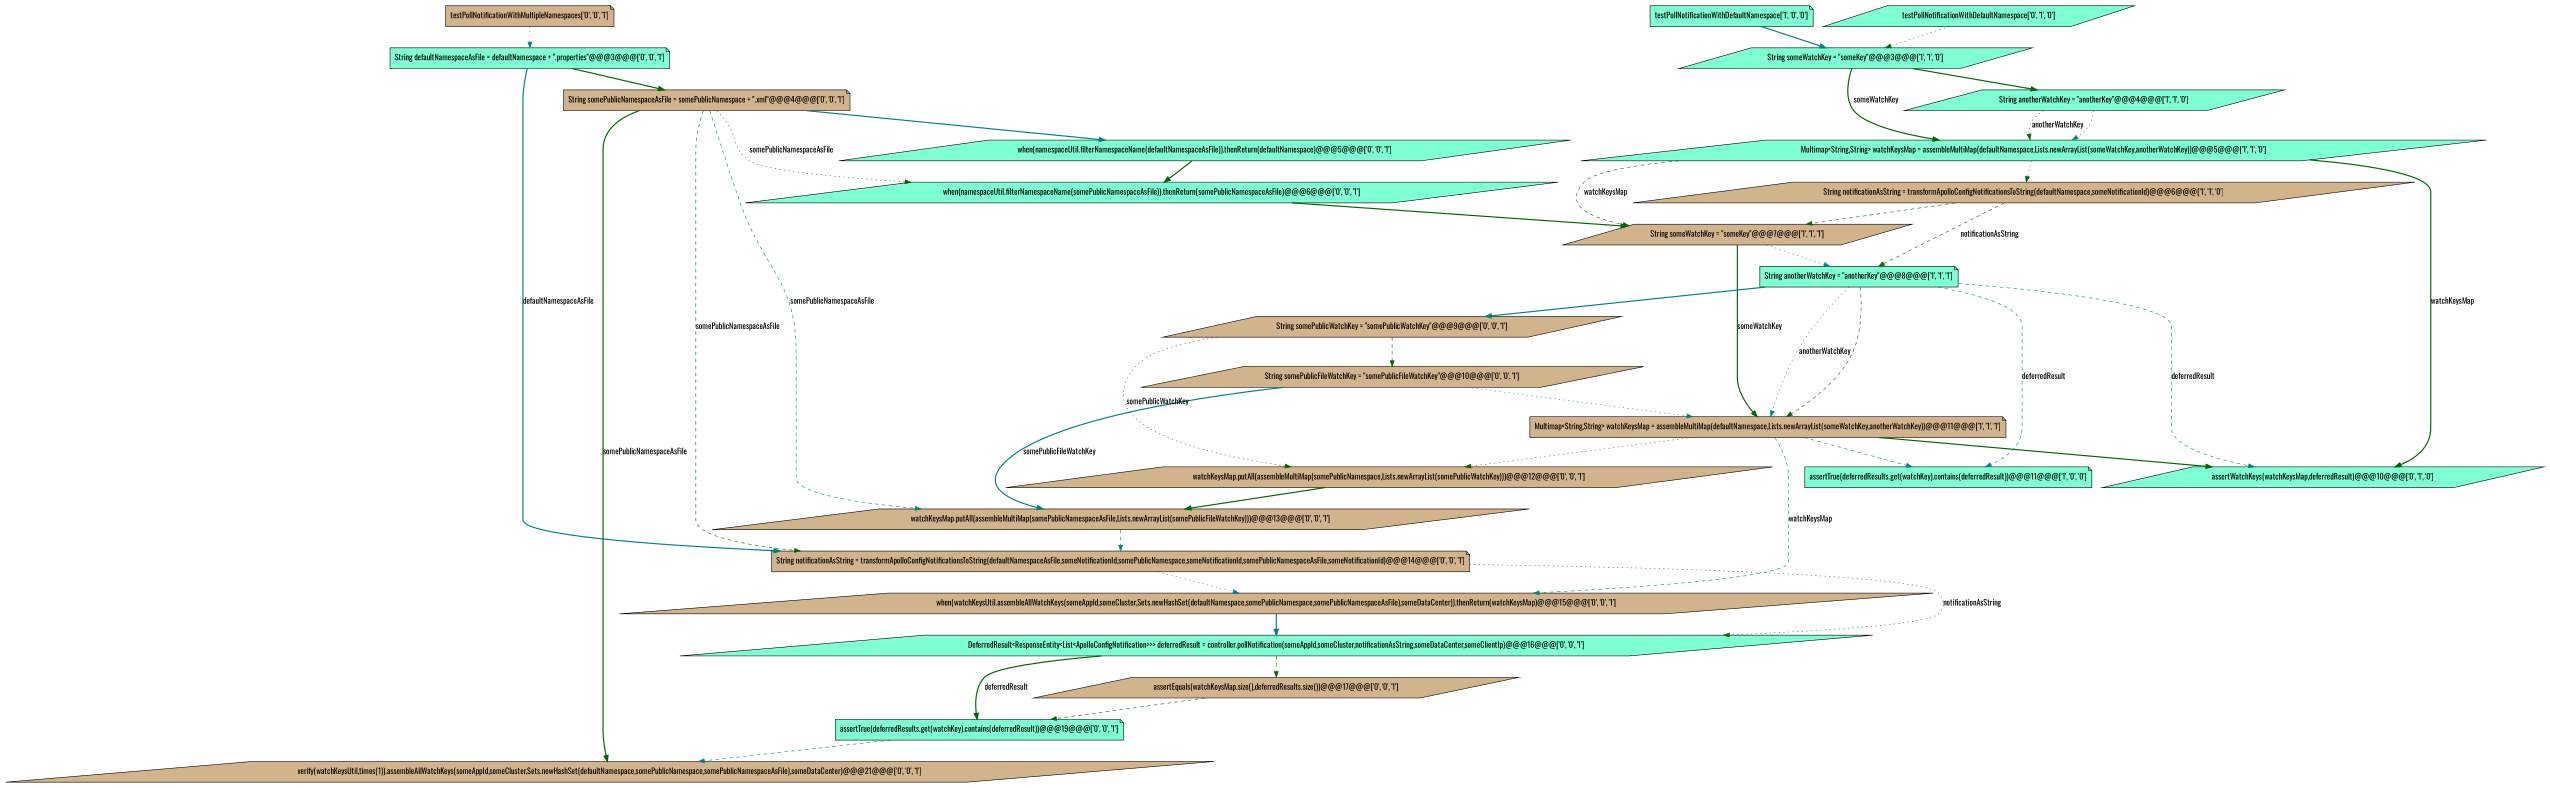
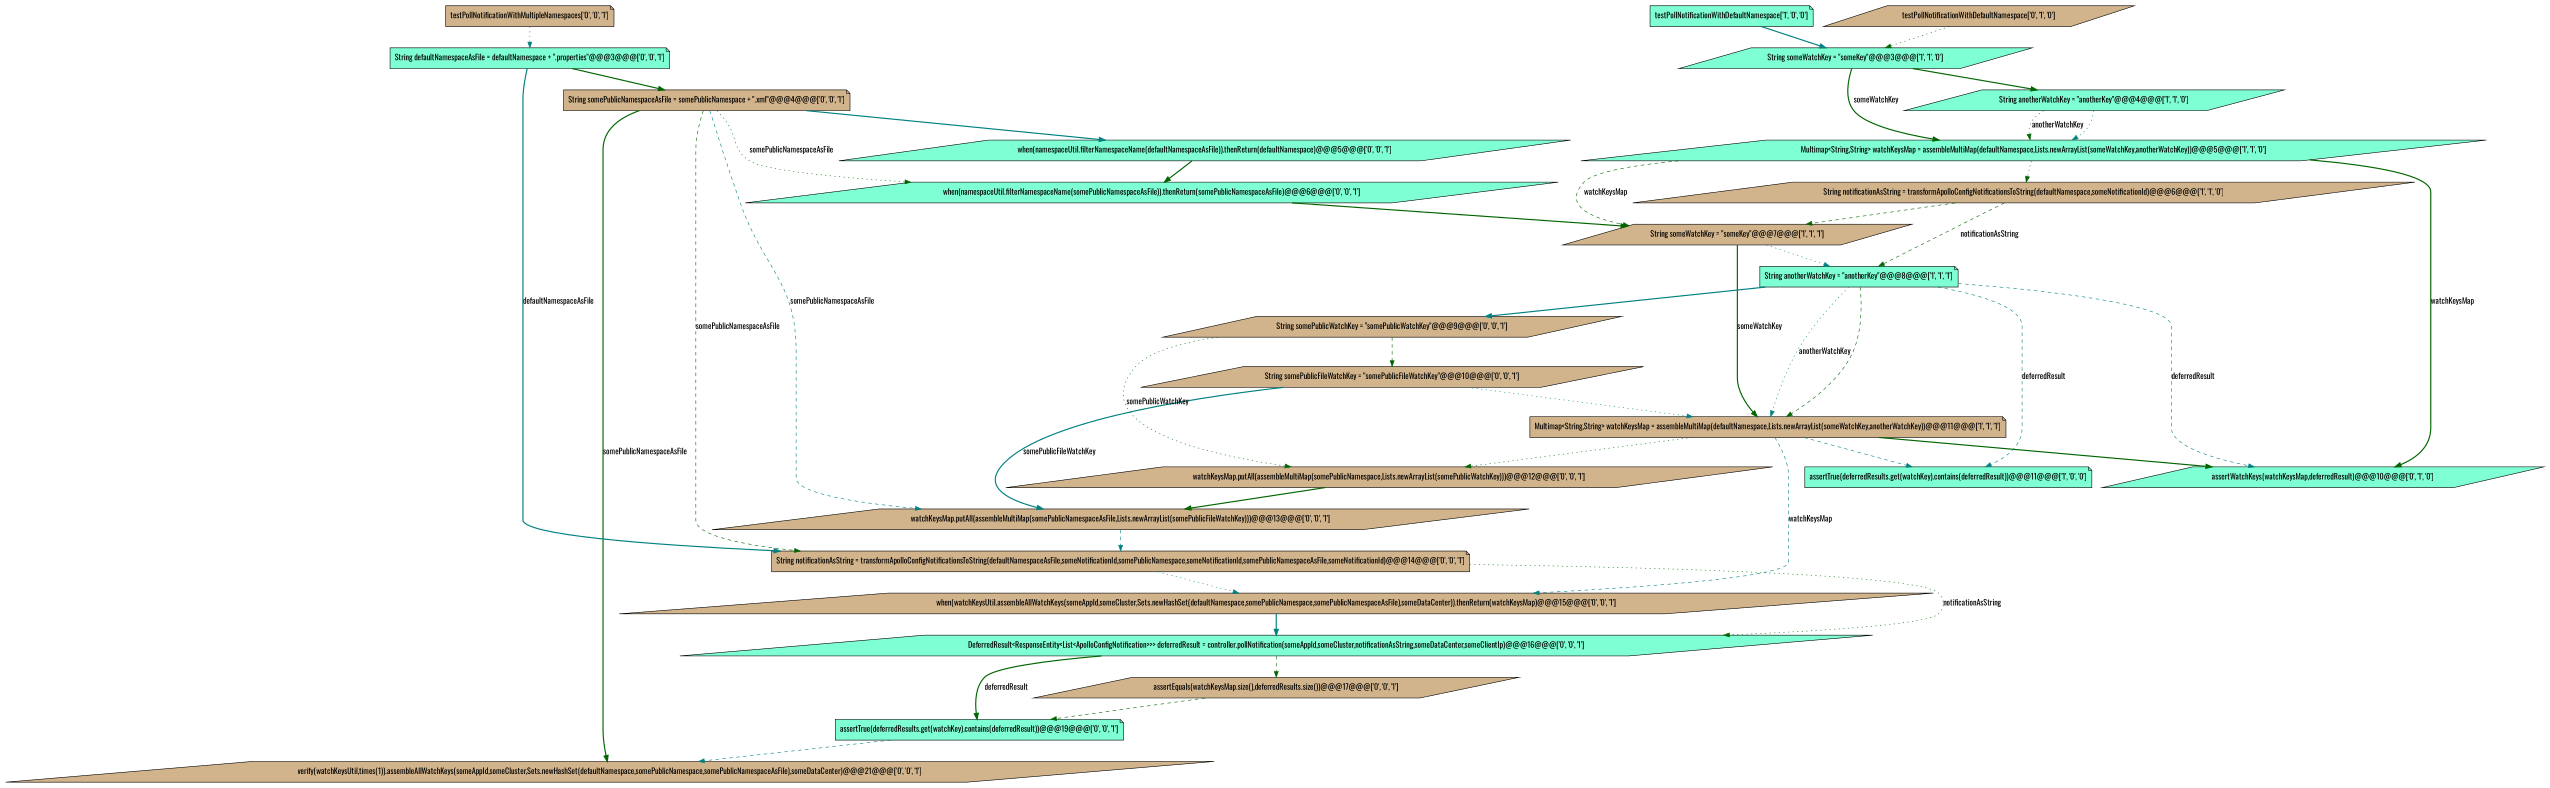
node "testPollNotificationWithDefaultNamespace['0', '1', '0']": fillcolor aquamarine -> tan
